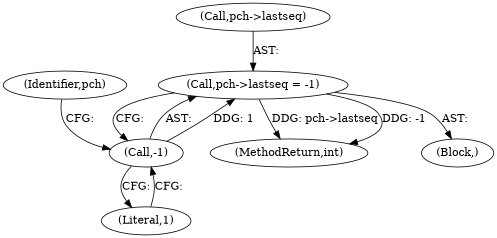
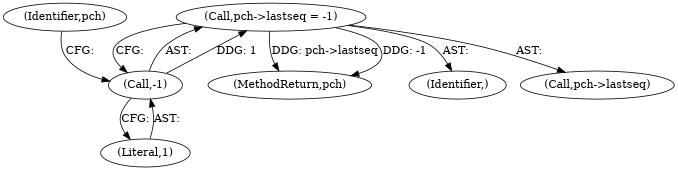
edge "(Call,pch->lastseq)" -> "(Call,pch->lastseq = -1)": reversed
node "(MethodReturn,int)": label "(MethodReturn,int)" -> "(MethodReturn,pch)"
node "(Block,)": label "(Block,)" -> "(Identifier,)"
edge "(Literal,1)" -> "(Call,-1)": label "CFG: " -> "AST: "
